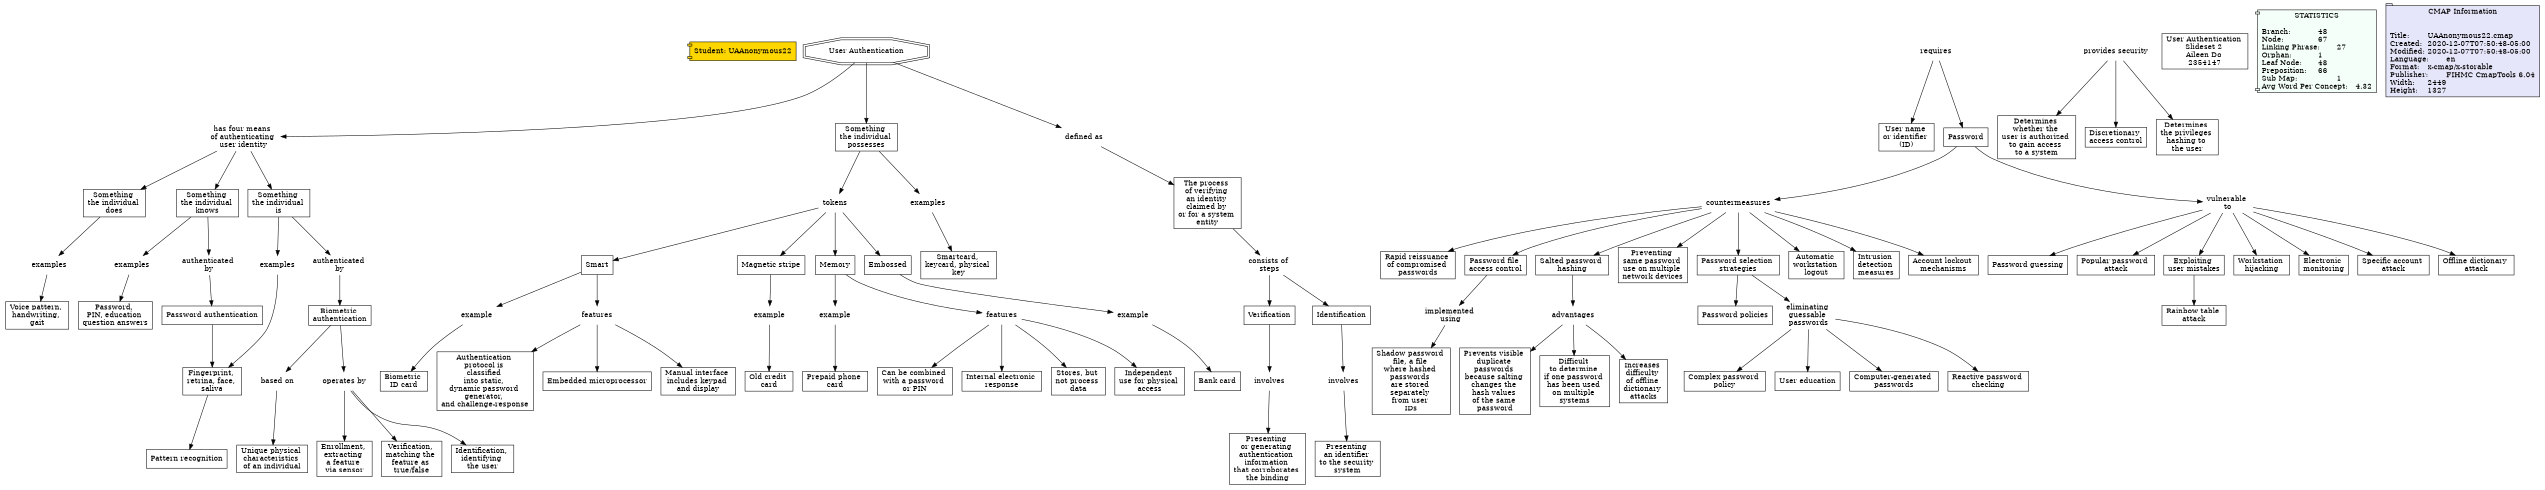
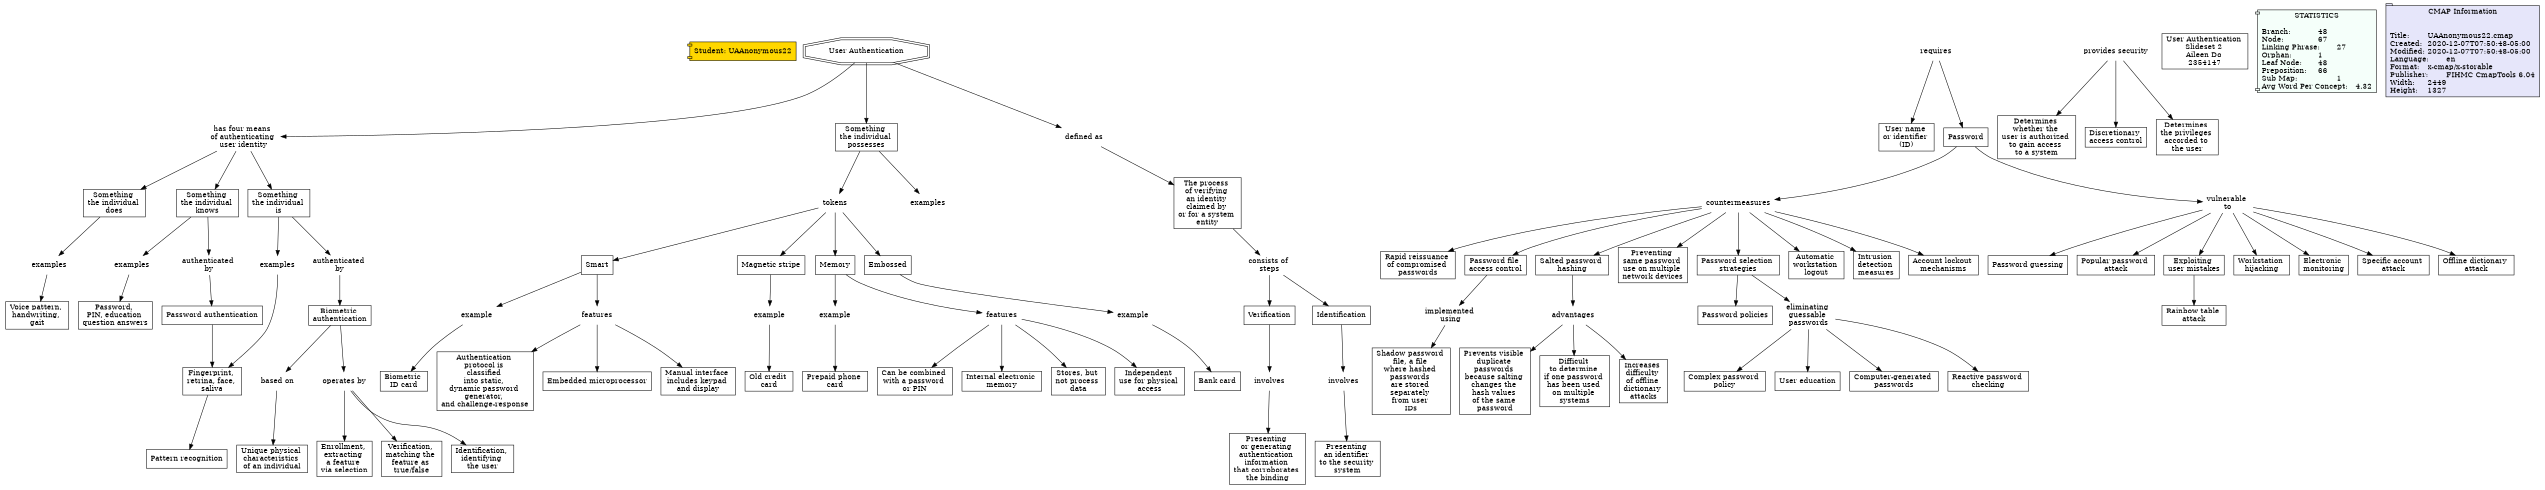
node "Determines the privileges hashing to the user": label "Determines the privileges hashing to the user" -> "Determines the privileges accorded to the user"
node "Smartcard, keycard, physical key": removed
node "Internal electronic response": label "Internal electronic response" -> "Internal electronic memory"
node "Enrollment, extracting a feature via sensor": label "Enrollment, extracting a feature via sensor" -> "Enrollment, extracting a feature via selection"
